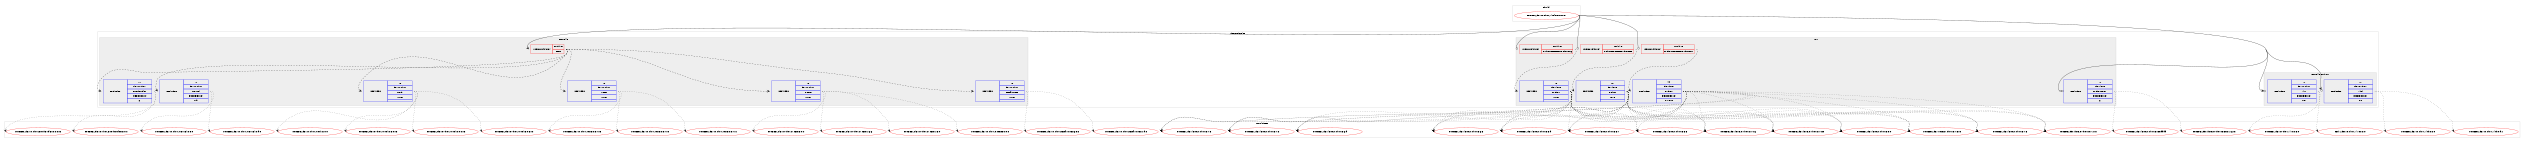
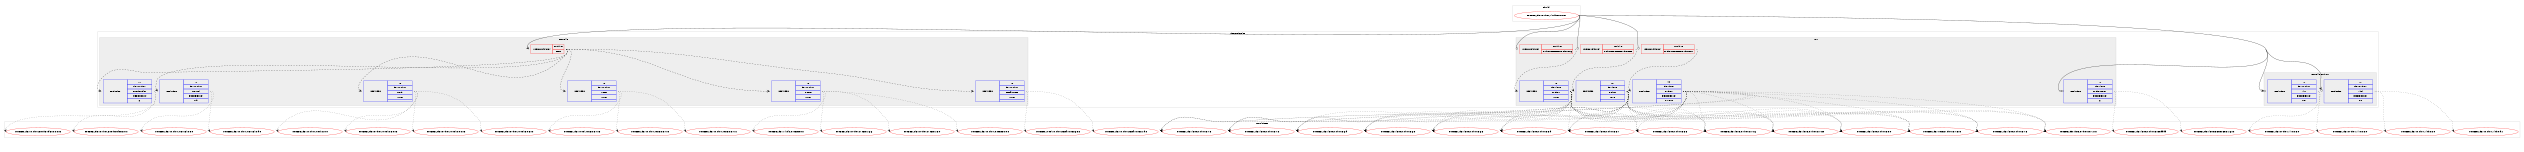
node "targets://dev-python/xlutils-2.0.0-r1": label "targets://dev-python/xlutils-2.0.0-r1" -> "portage://dev-python/xlutils-2.0.0-r1"
node "portage://dev-python/nose-1.3.7-r3": label "portage://dev-python/nose-1.3.7-r3" -> "portage://dev-mock/nose-1.3.7-r3"
node "portage://dev-python/pytest-5.0.1": label "portage://dev-python/pytest-5.0.1" -> "portage://dev-xlutils/pytest-5.0.1"
node "portage://dev-python/testfixtures-6.8.2": label "portage://dev-python/testfixtures-6.8.2" -> "portage://mock-python/testfixtures-6.8.2"
node "portage://dev-lang/python-3.6.8": added
node "portage://dev-lang/python-exec-2.4.6-r1": label "portage://dev-lang/python-exec-2.4.6-r1" -> "portage://dev-lang/exec-exec-2.4.6-r1"
node "pack://dev-python/xlwt-1.2.0": label "pack://dev-python/xlwt-1.2.0" -> "portage://dev-python/xlwt-1.2.0"
